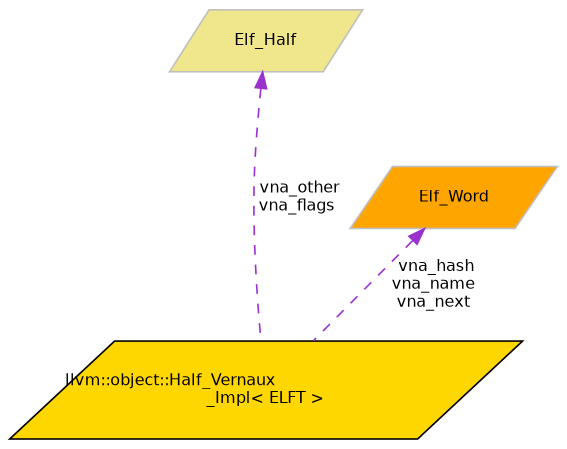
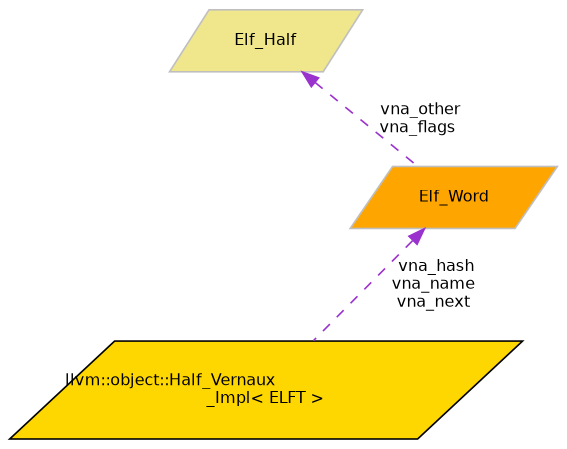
edge "llvm::object::Half_Vernaux _Impl< ELFT >" -> "Elf_Half": now "Elf_Word" -> "Elf_Half"
